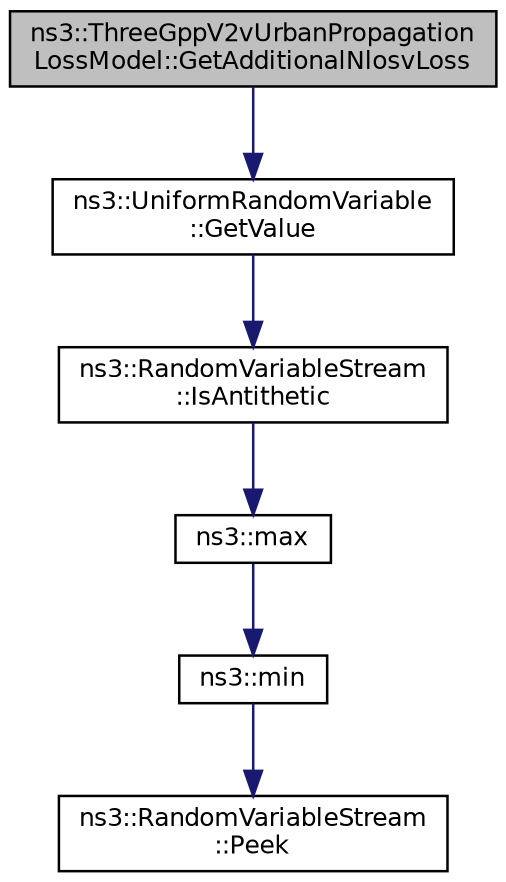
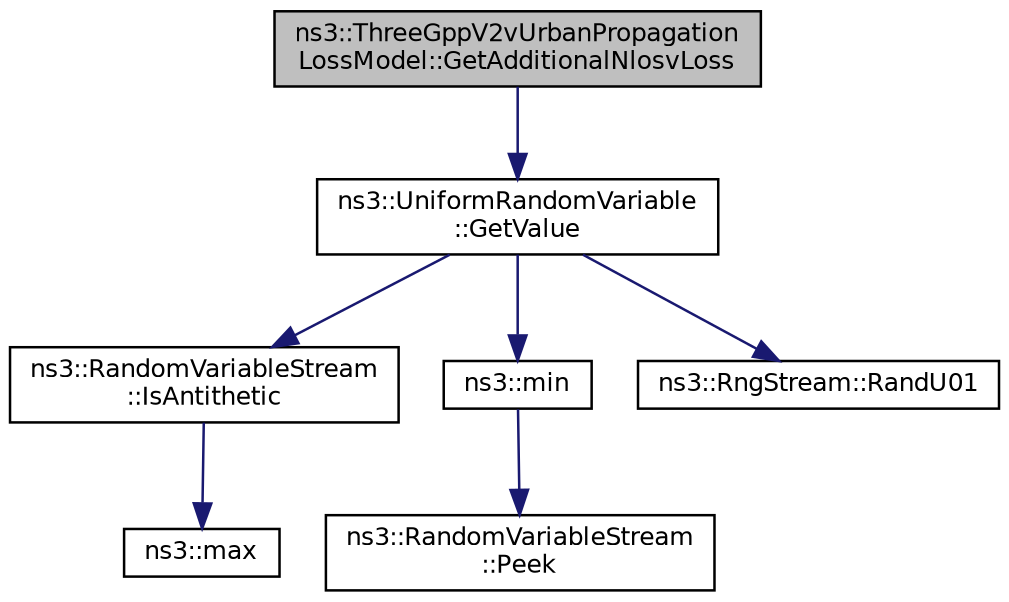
node "ns3::RngStream::RandU01": added
edge "ns3::max" -> "ns3::min": now "ns3::UniformRandomVariable ::GetValue" -> "ns3::min"
